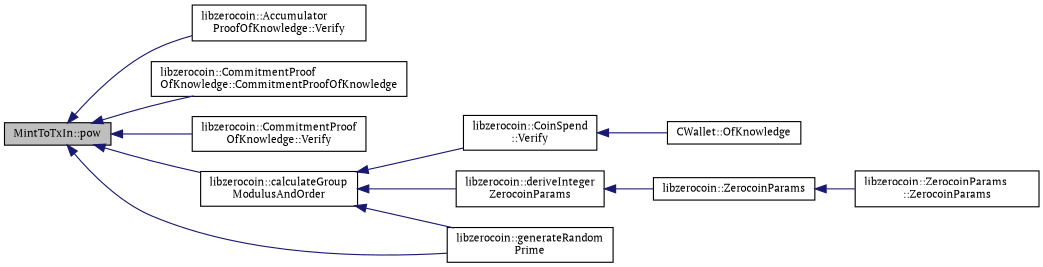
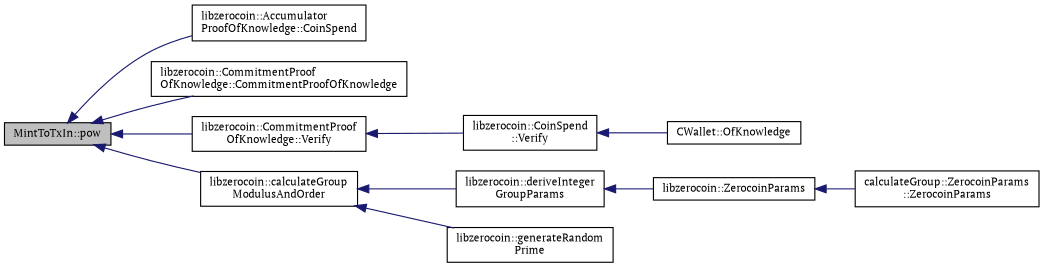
node "libzerocoin::Accumulator ProofOfKnowledge::Verify": label "libzerocoin::Accumulator ProofOfKnowledge::Verify" -> "libzerocoin::Accumulator ProofOfKnowledge::CoinSpend"
edge "libzerocoin::CoinSpend ::Verify" -> "libzerocoin::calculateGroup ModulusAndOrder": now "libzerocoin::CoinSpend ::Verify" -> "libzerocoin::CommitmentProof OfKnowledge::Verify"
node "libzerocoin::deriveInteger ZerocoinParams": label "libzerocoin::deriveInteger ZerocoinParams" -> "libzerocoin::deriveInteger GroupParams"
node "libzerocoin::ZerocoinParams ::ZerocoinParams": label "libzerocoin::ZerocoinParams ::ZerocoinParams" -> "calculateGroup::ZerocoinParams ::ZerocoinParams"
edge "libzerocoin::generateRandom Prime" -> "MintToTxIn::pow": removed
